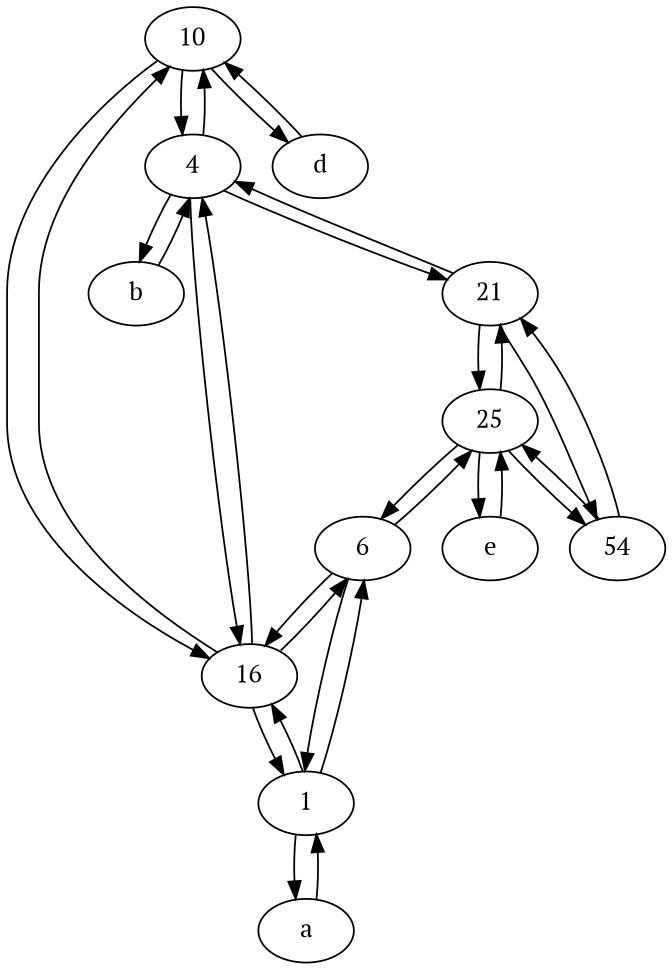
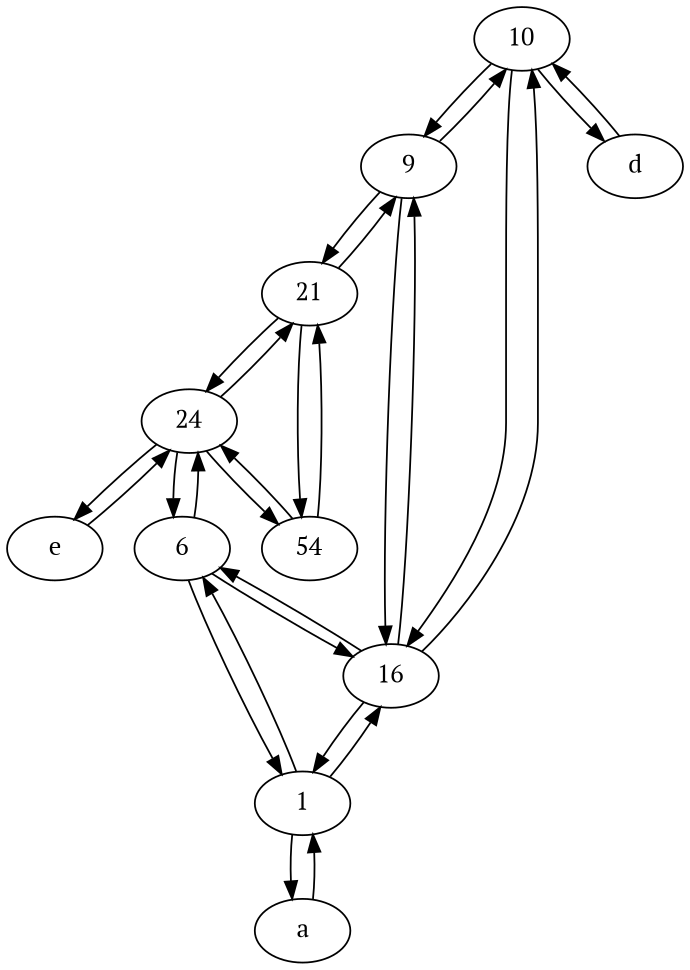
node "4": label "4" -> "9"
node "b": removed
node "25": label "25" -> "24"
